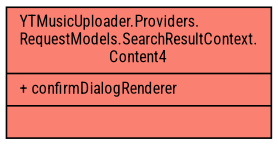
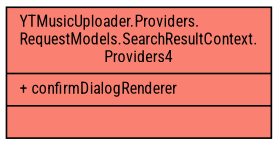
node "YTMusicUploader.Providers.": text "Content4" -> "Providers4"
